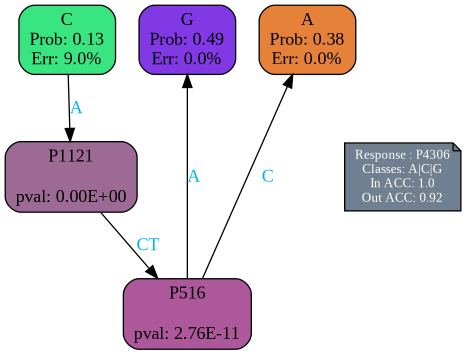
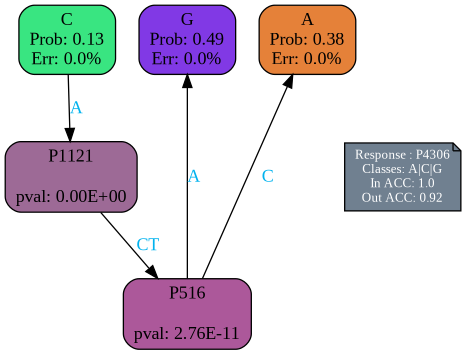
node "C Prob: 0.13 Err: 9.0%": label "C Prob: 0.13 Err: 9.0%" -> "C Prob: 0.13 Err: 0.0%"
